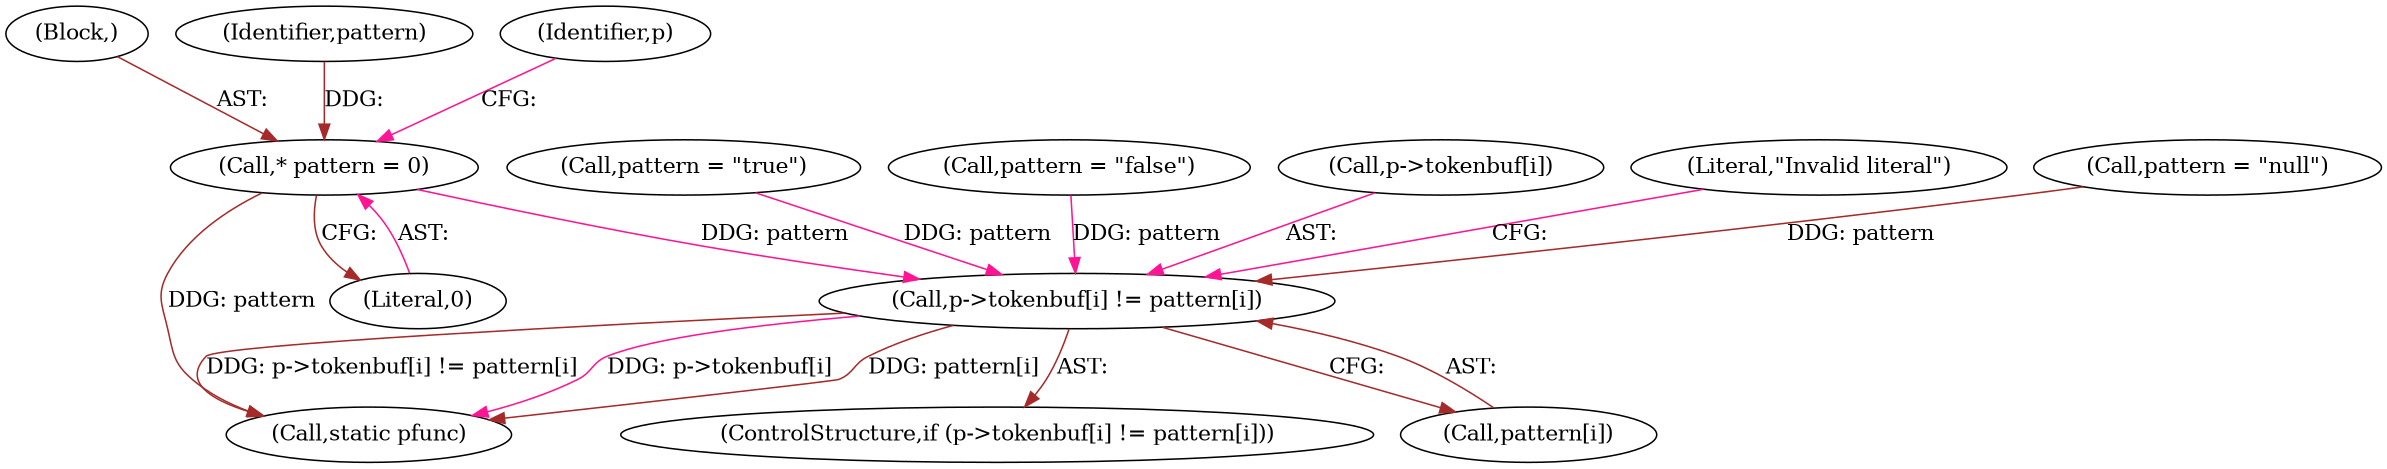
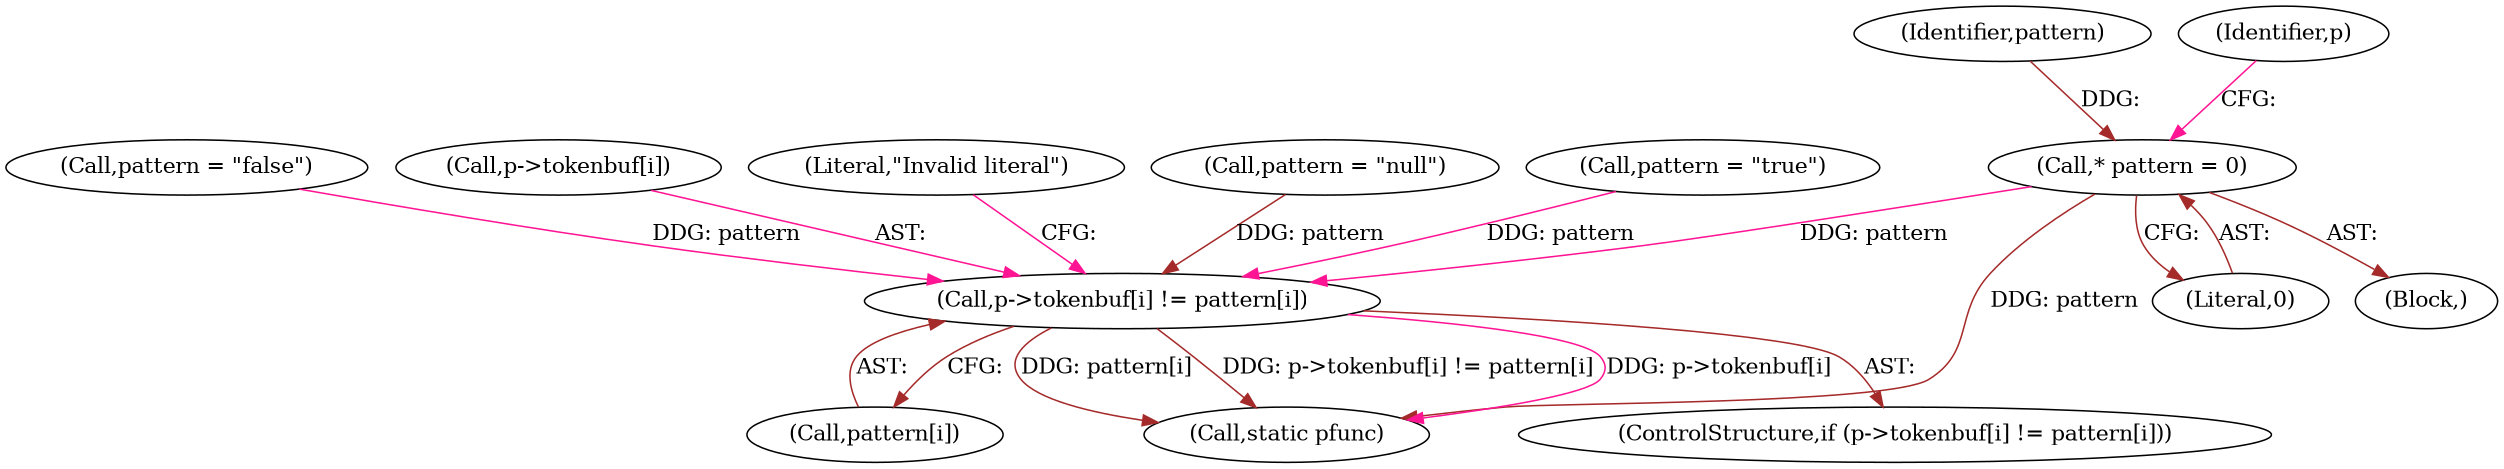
edge "(Block,)" -> "(Call,* pattern = 0)": reversed
edge "(Literal,0)" -> "(Call,* pattern = 0)": color deeppink -> brown
